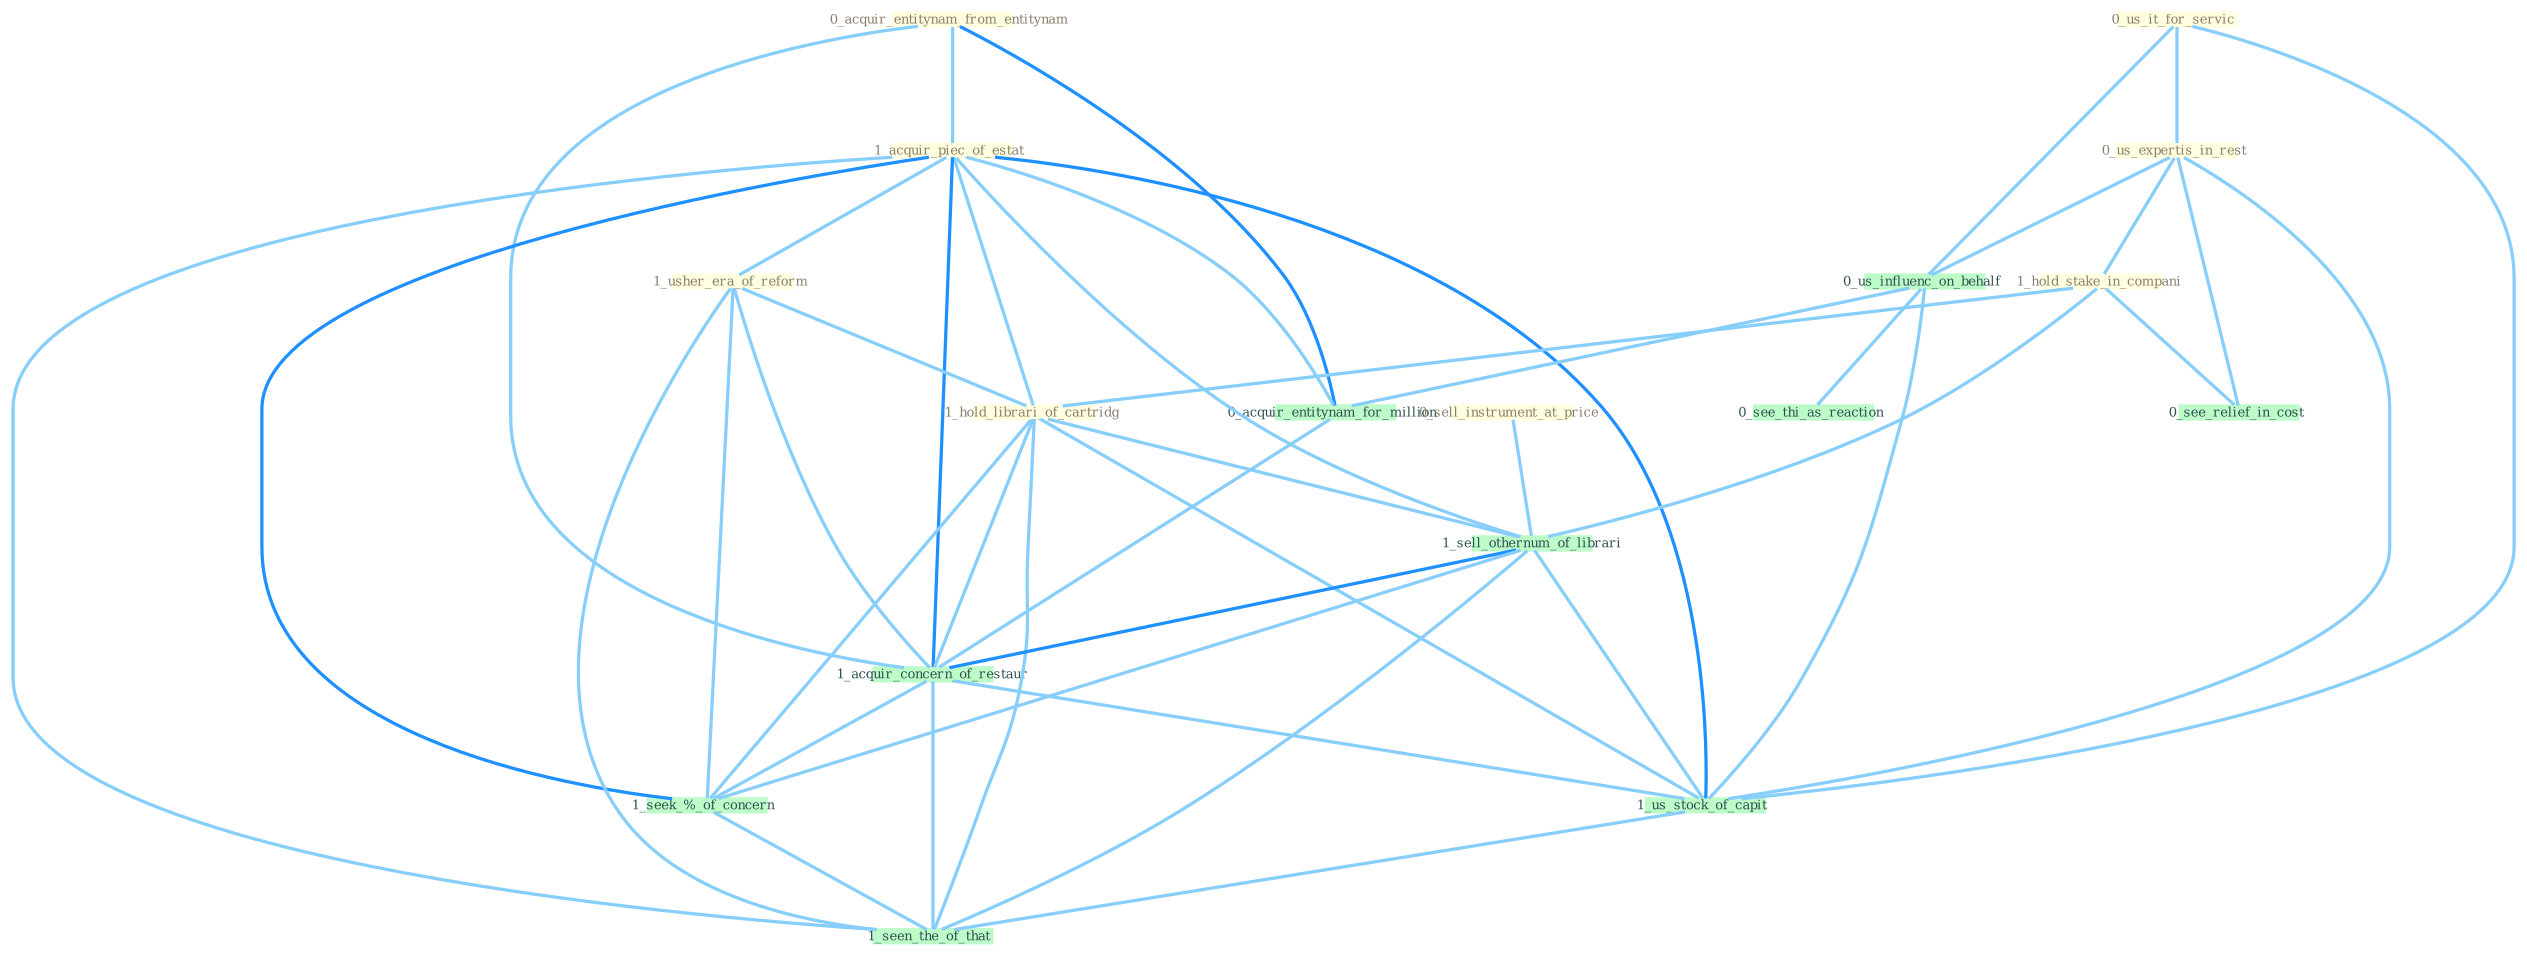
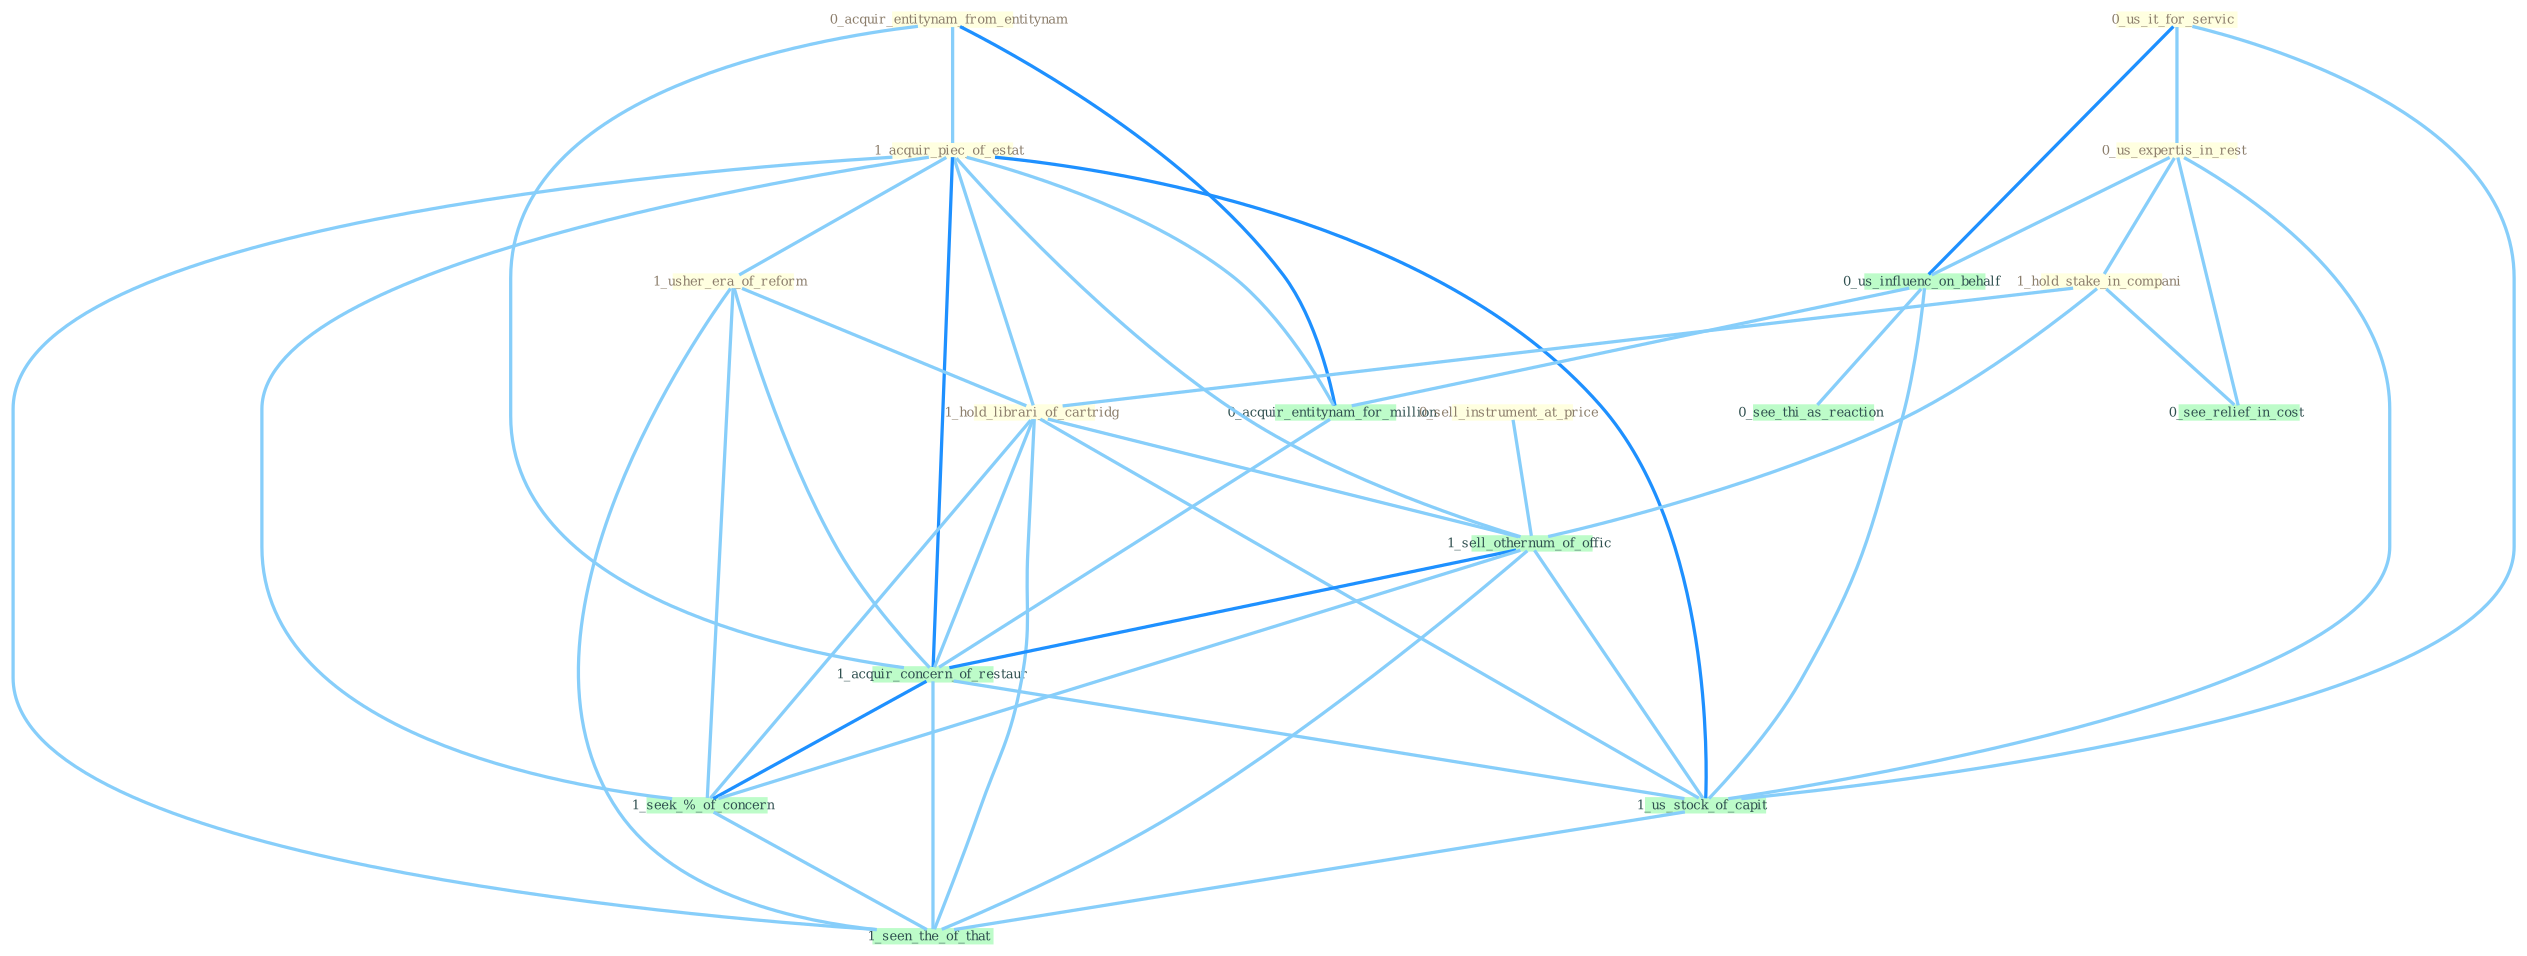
edge "0_us_it_for_servic" -- "0_us_influenc_on_behalf": color #87cefa -> #1e90ff
edge "1_acquir_piec_of_estat" -- "1_seek_%_of_concern": color #1e90ff -> #87cefa
node "1_sell_othernum_of_librari": label "1_sell_othernum_of_librari" -> "1_sell_othernum_of_offic"
edge "1_acquir_concern_of_restaur" -- "1_seek_%_of_concern": color #87cefa -> #1e90ff
